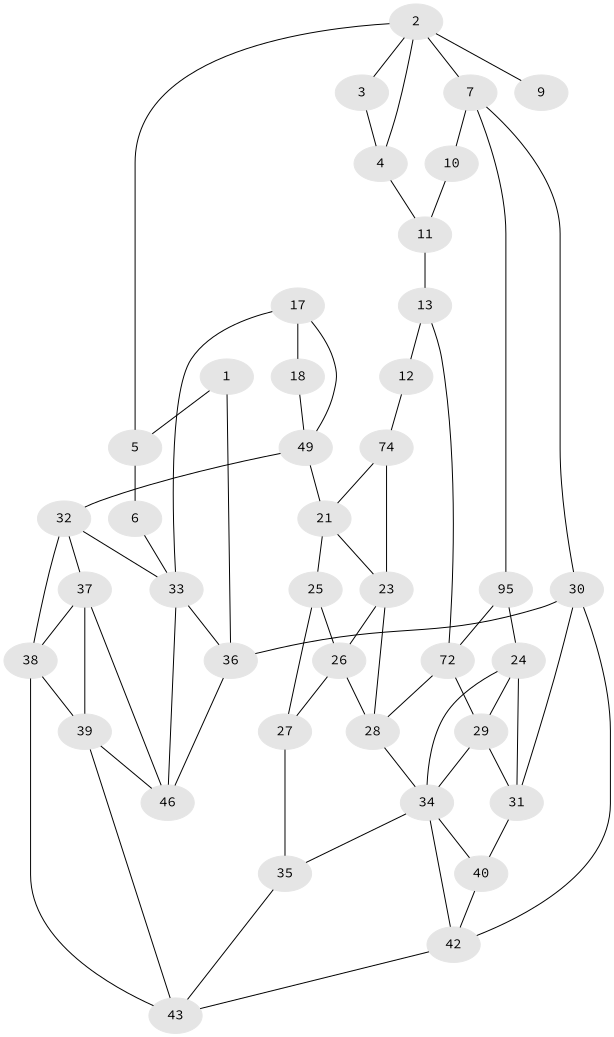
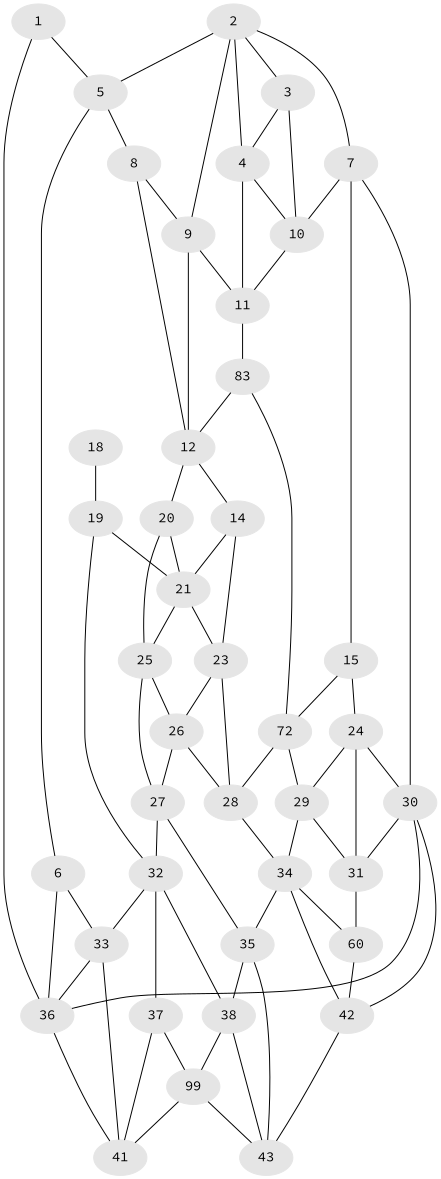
node "8": added
edge "3" -- "10": added
edge "4" -- "10": added
edge "9" -- "11": added
node "17": removed
node "13": label "13" -> "83"
edge "9" -- "12": added
node "49": label "49" -> "19"
node "74": label "74" -> "14"
node "20": added
node "95": label "95" -> "15"
edge "37" -- "38": now "35" -- "38"
edge "24" -- "34": now "24" -- "30"
node "39": label "39" -> "99"
node "46": label "46" -> "41"
edge "27" -- "32": added
node "40": label "40" -> "60"
edge "6" -- "36": added
